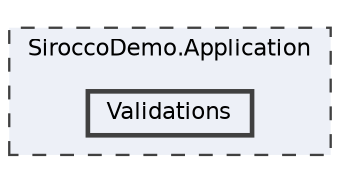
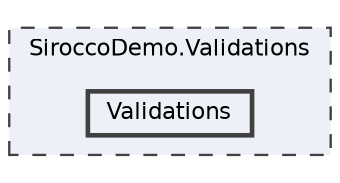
cluster "SiroccoDemo.Application": label "SiroccoDemo.Application" -> "SiroccoDemo.Validations"
